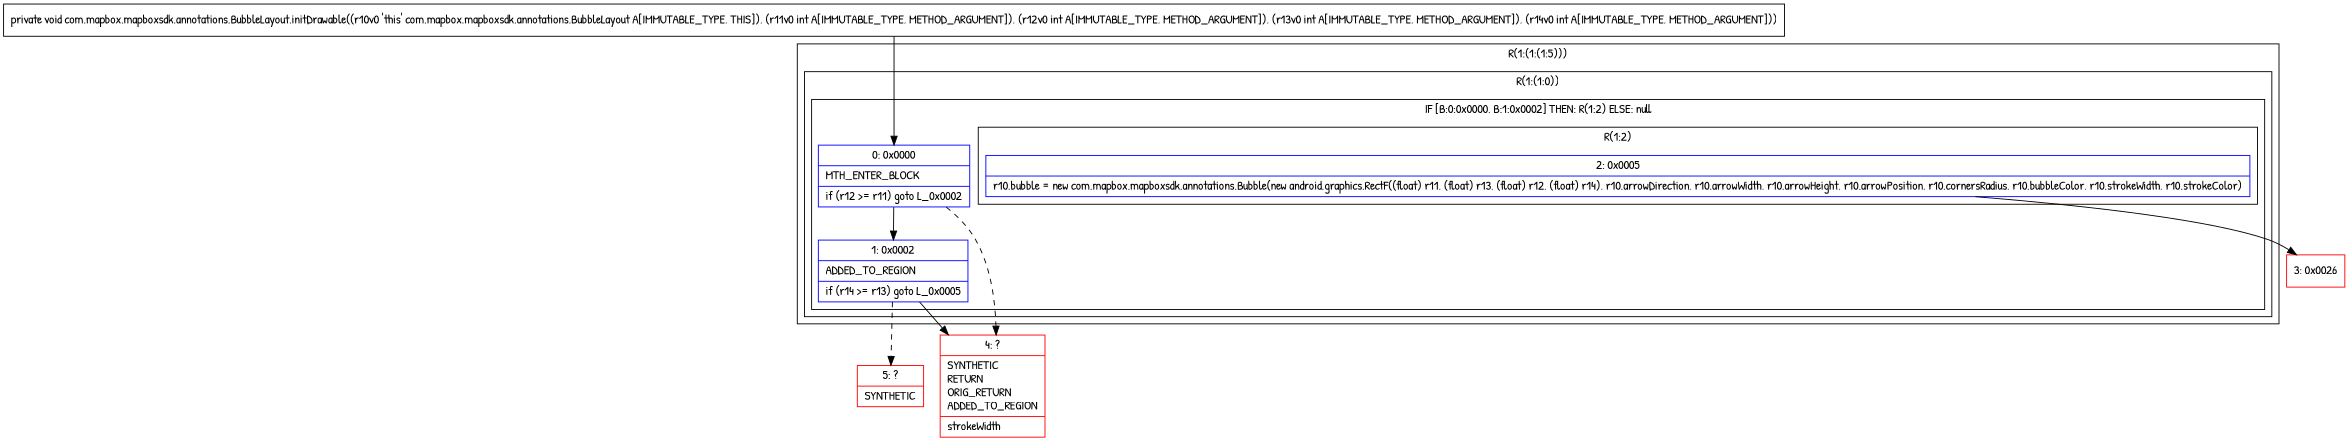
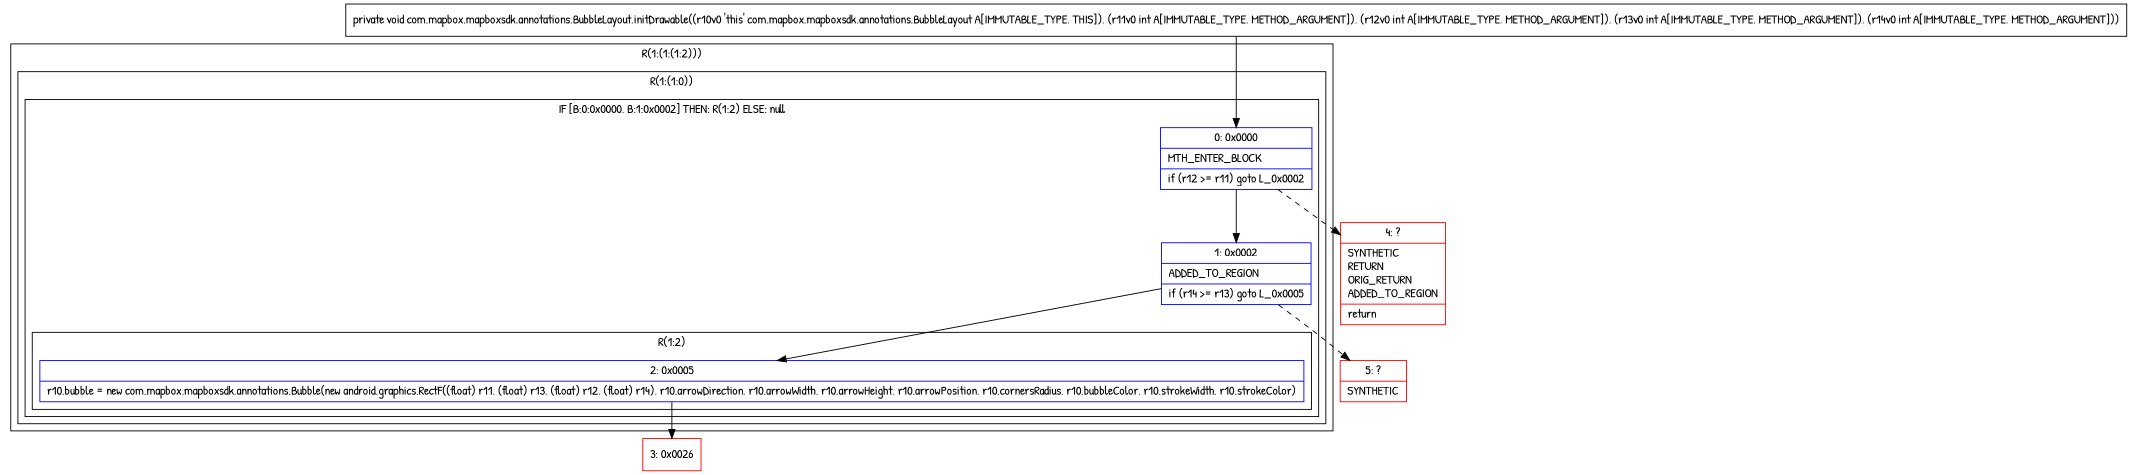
cluster "R(1:(1:(1:5)))": label "R(1:(1:(1:5)))" -> "R(1:(1:(1:2)))"
edge "1: 0x0002" -> "4: ?": now "1: 0x0002" -> "2: 0x0005"
node "4: ?": text "strokeWidth" -> "return"
